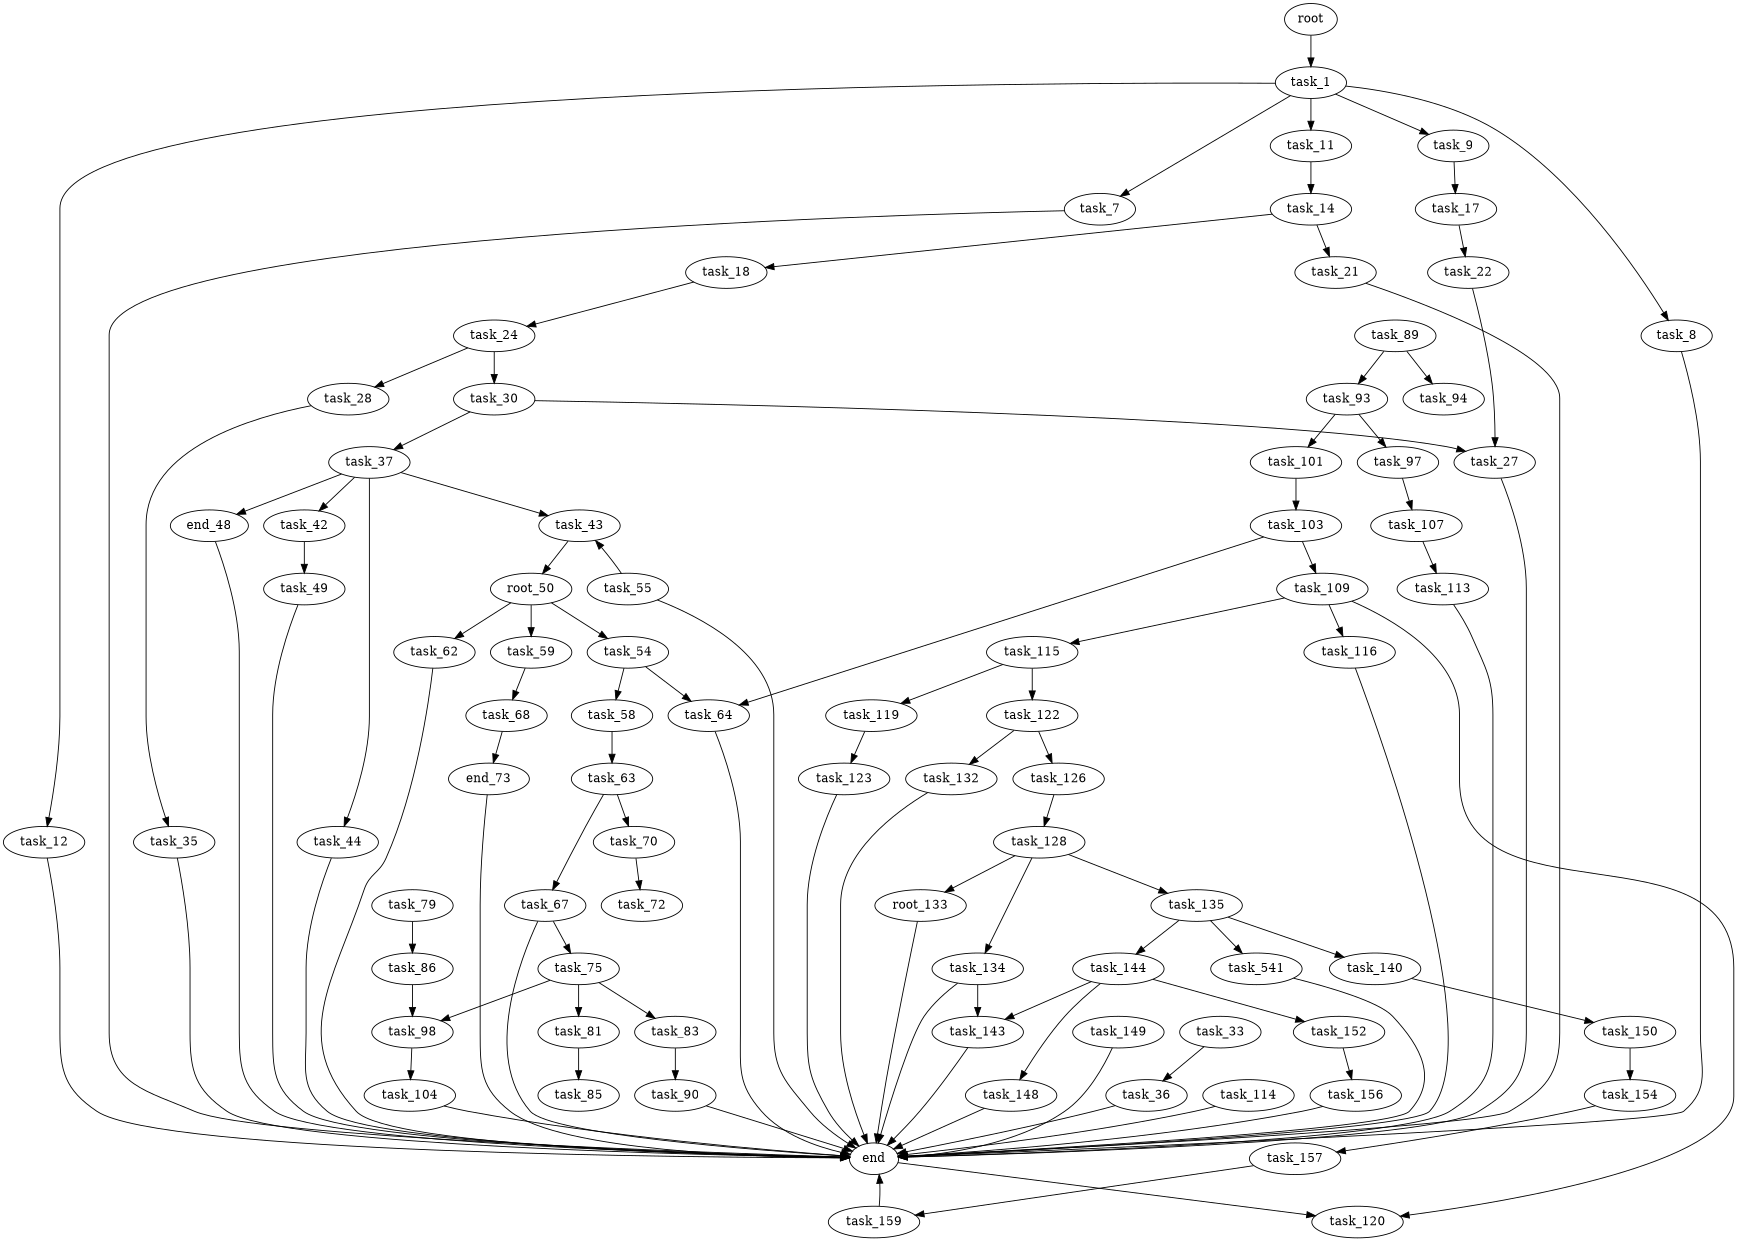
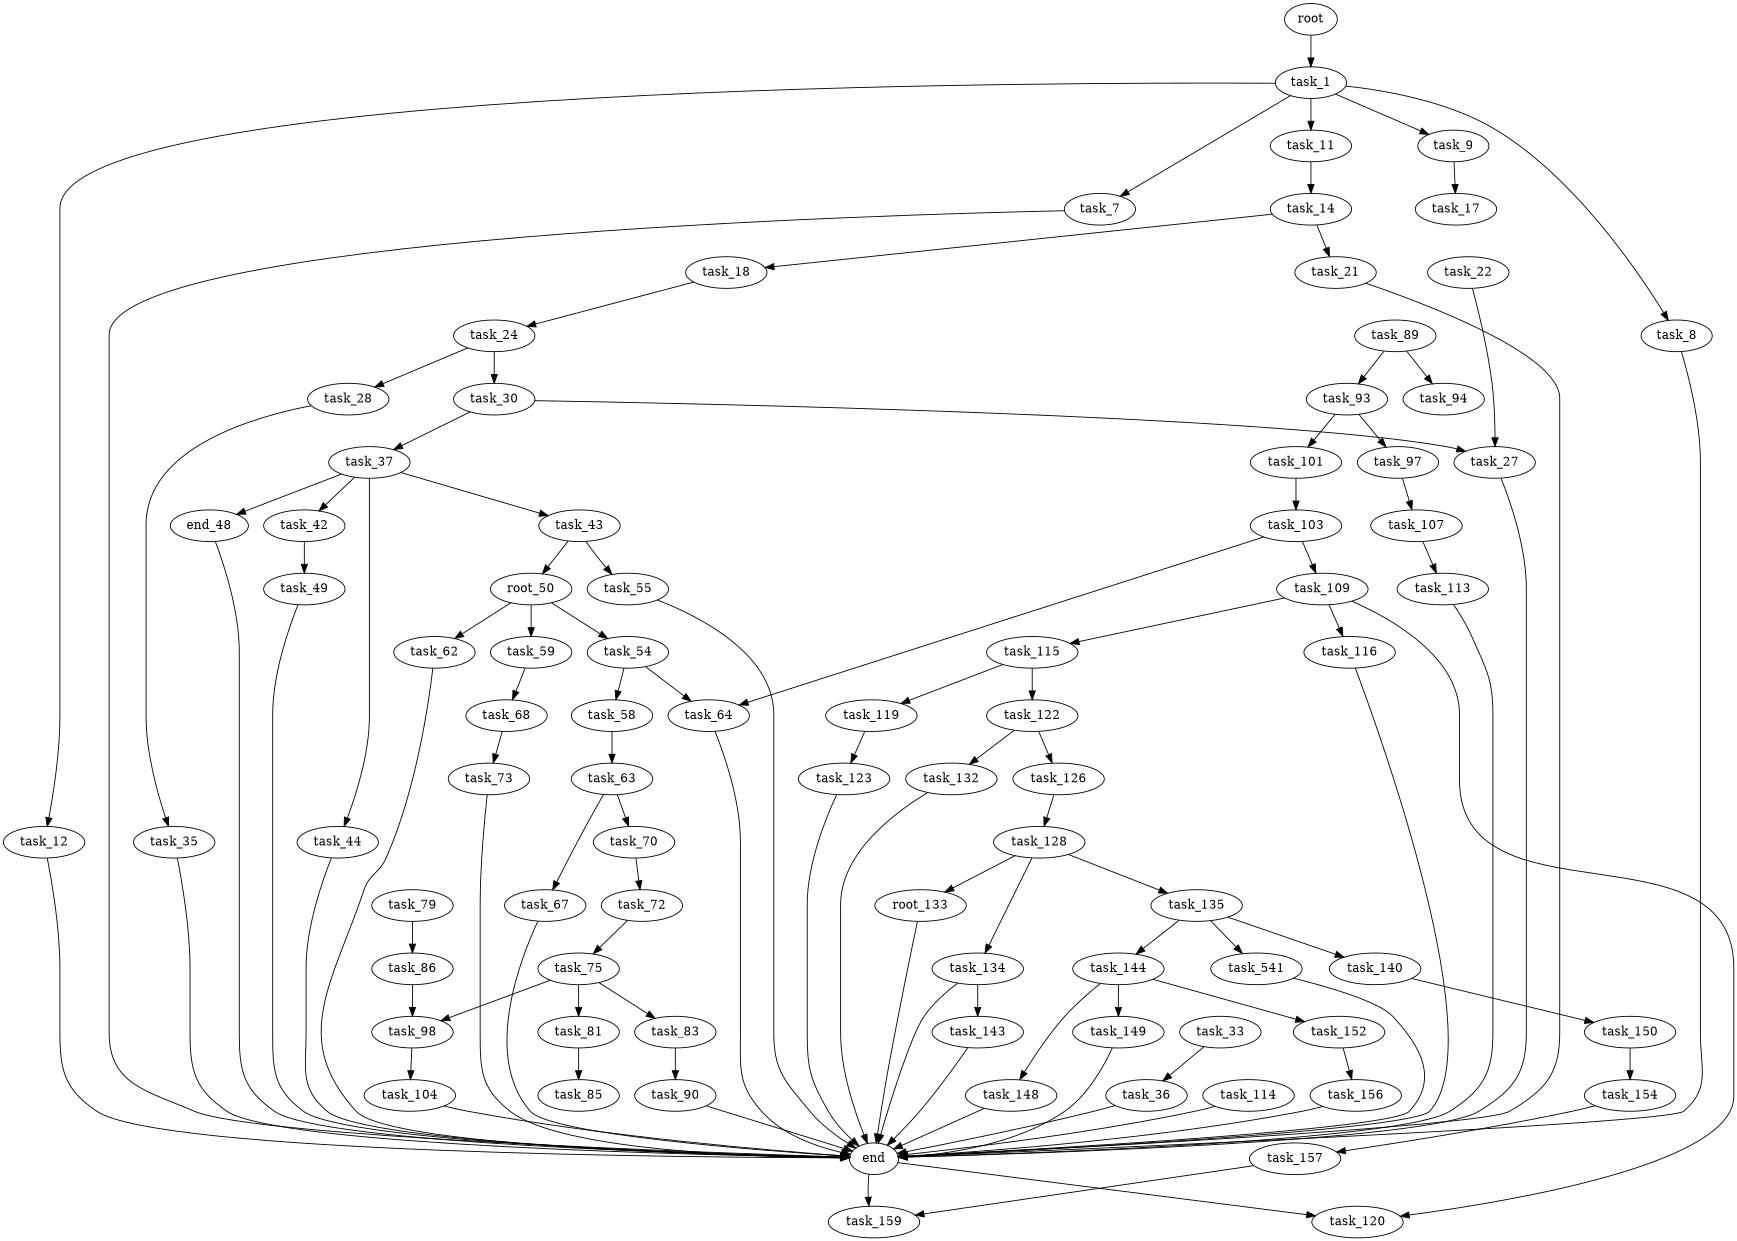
edge "task_17" -> "task_22": removed
edge "task_55" -> "task_43": reversed
node "end_73": label "end_73" -> "task_73"
edge "task_67" -> "task_75": now "task_72" -> "task_75"
edge "task_144" -> "task_143": now "task_144" -> "task_149"
edge "task_159" -> "end": reversed
